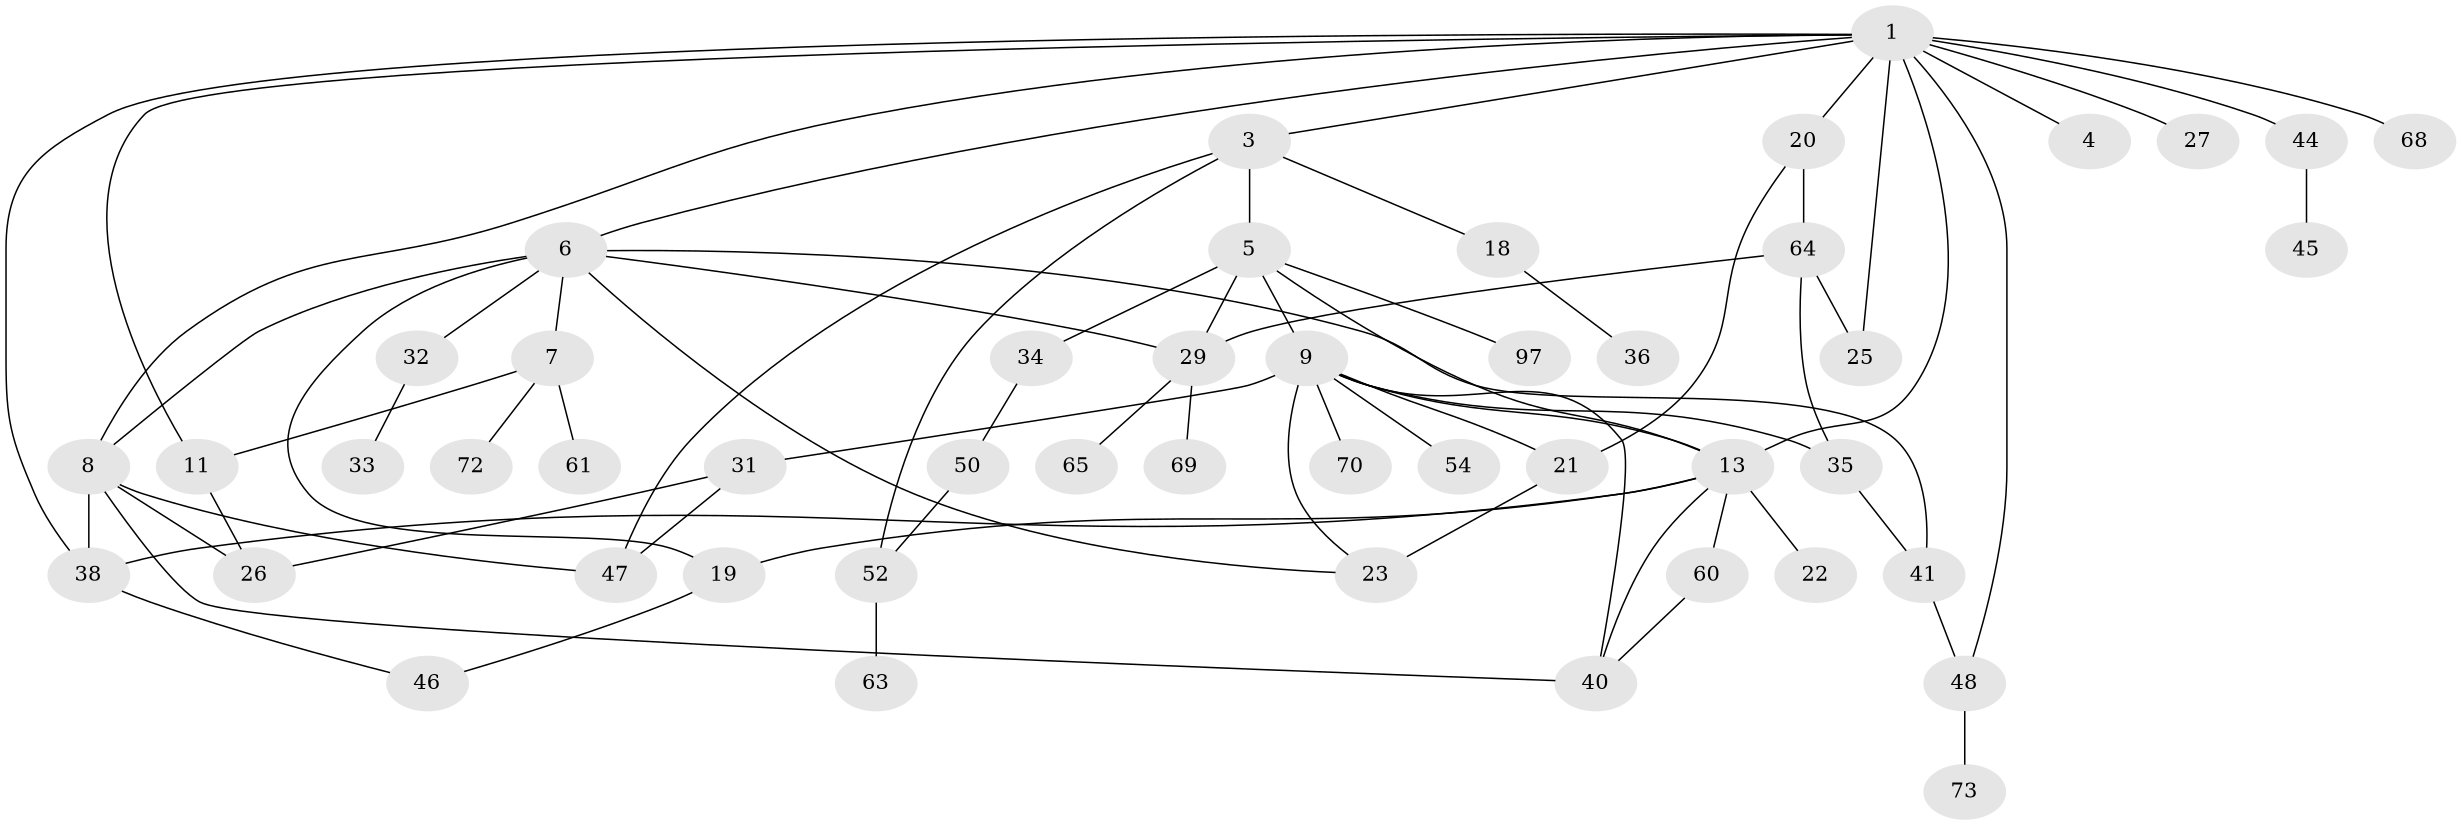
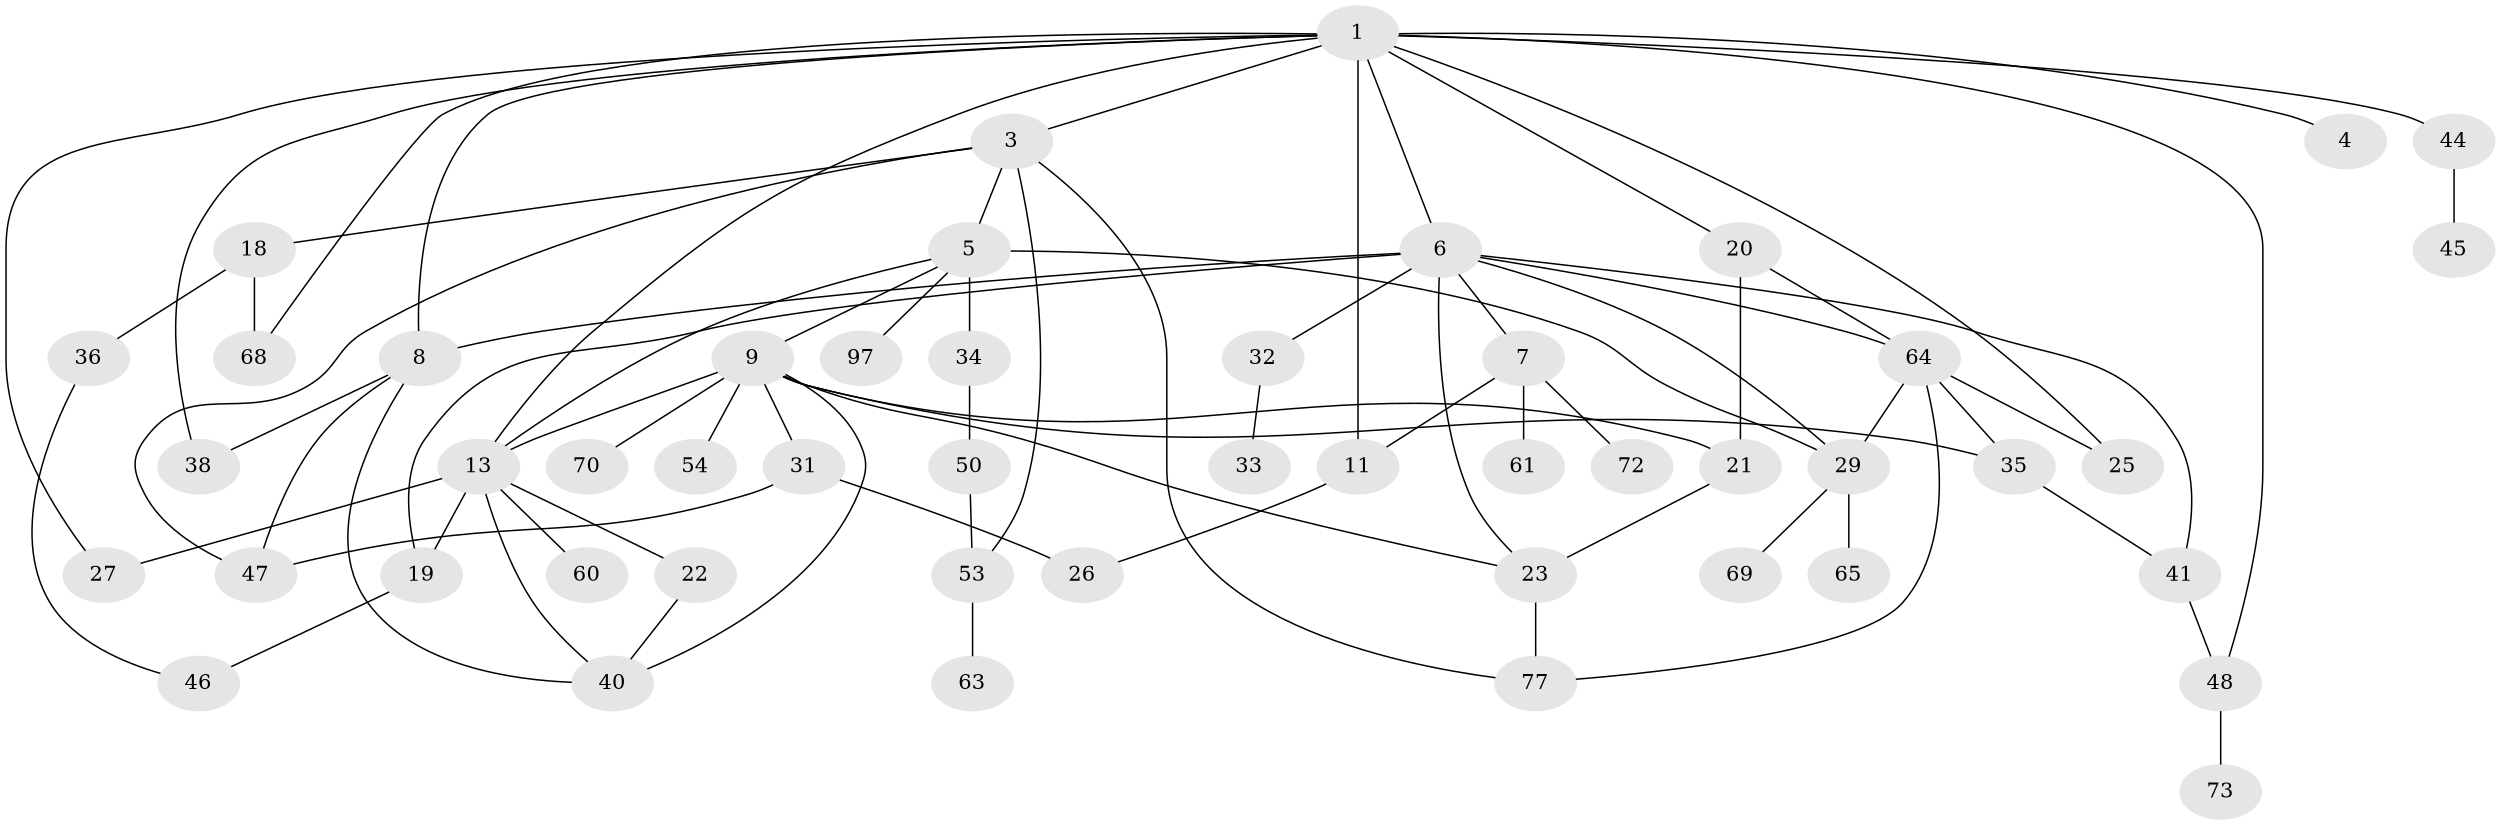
edge "6" -- "64": added
edge "18" -- "68": added
edge "13" -- "38": now "13" -- "27"
edge "8" -- "26": removed
node "52": label "52" -> "53"
edge "60" -- "40": now "22" -- "40"
edge "38" -- "46": now "36" -- "46"
node "77": added
